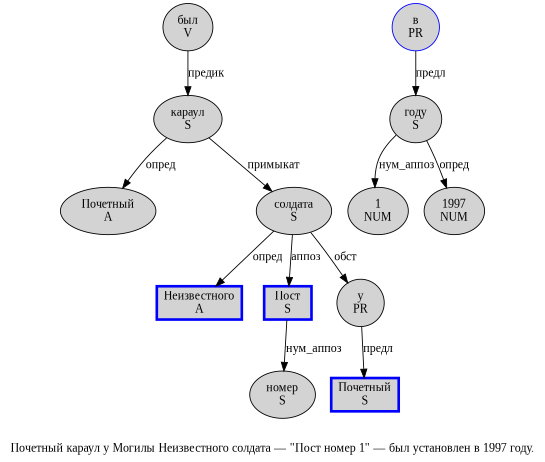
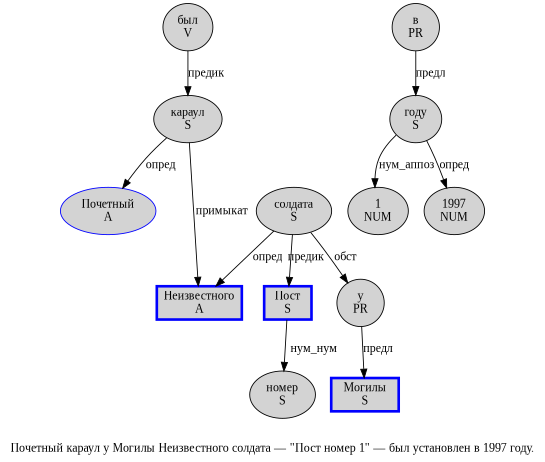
node "в PR": color blue -> black
edge "караул S" -> "солдата S": now "караул S" -> "Неизвестного A"
node "Почетный A": color black -> blue
edge "солдата S" -> "Пост S": label "аппоз" -> "предик"
edge "Пост S" -> "номер S": label "нум_аппоз" -> "нум_нум"
node "Почетный S": label "Почетный S" -> "Могилы S"
